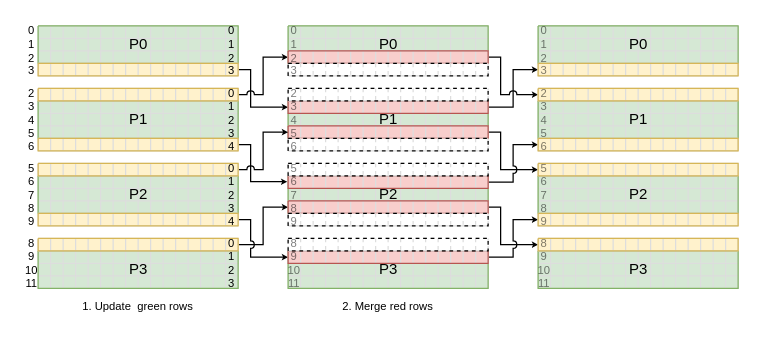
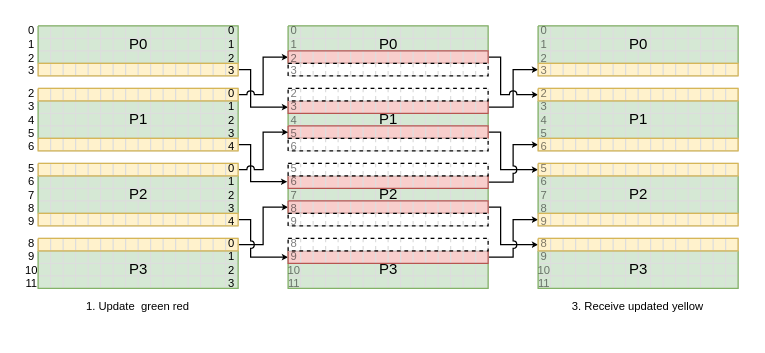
node "1. Update green rows": label "1. Update green rows" -> "1. Update green red"
node "2. Merge red rows": removed
node "3. Receive updated yellow": added
